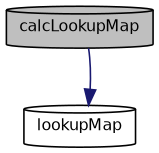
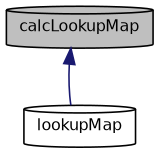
edge "calcLookupMap" -> "lookupMap": reversed
